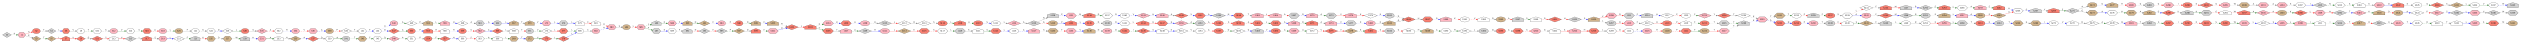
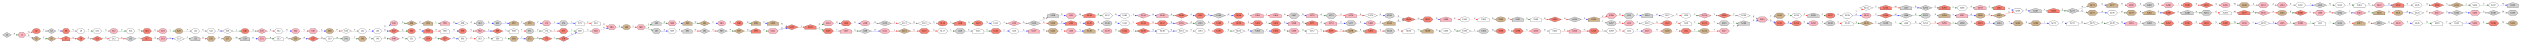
node "S49": fillcolor white -> tan
